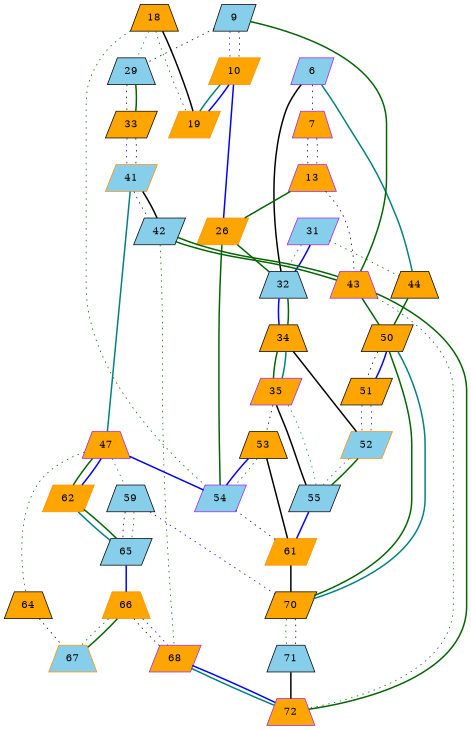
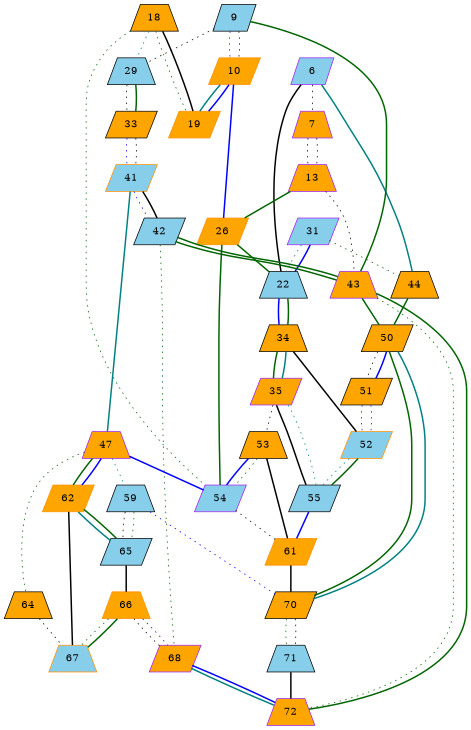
node "32": label "32" -> "22"
edge "62" -- "67": added
edge "65" -- "66": color blue -> black
